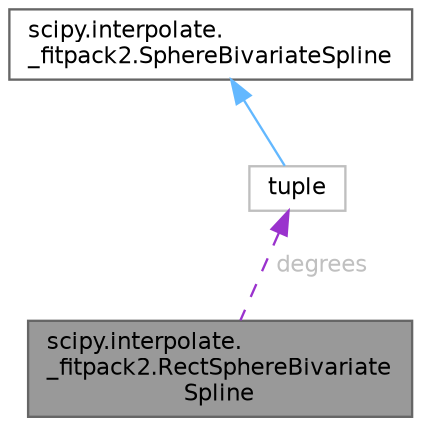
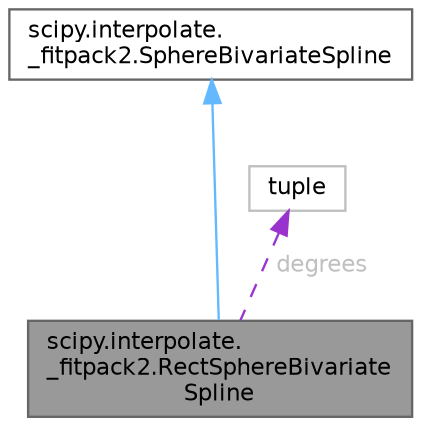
edge "tuple" -> "scipy.interpolate. _fitpack2.SphereBivariateSpline": now "scipy.interpolate. _fitpack2.RectSphereBivariate Spline" -> "scipy.interpolate. _fitpack2.SphereBivariateSpline"
